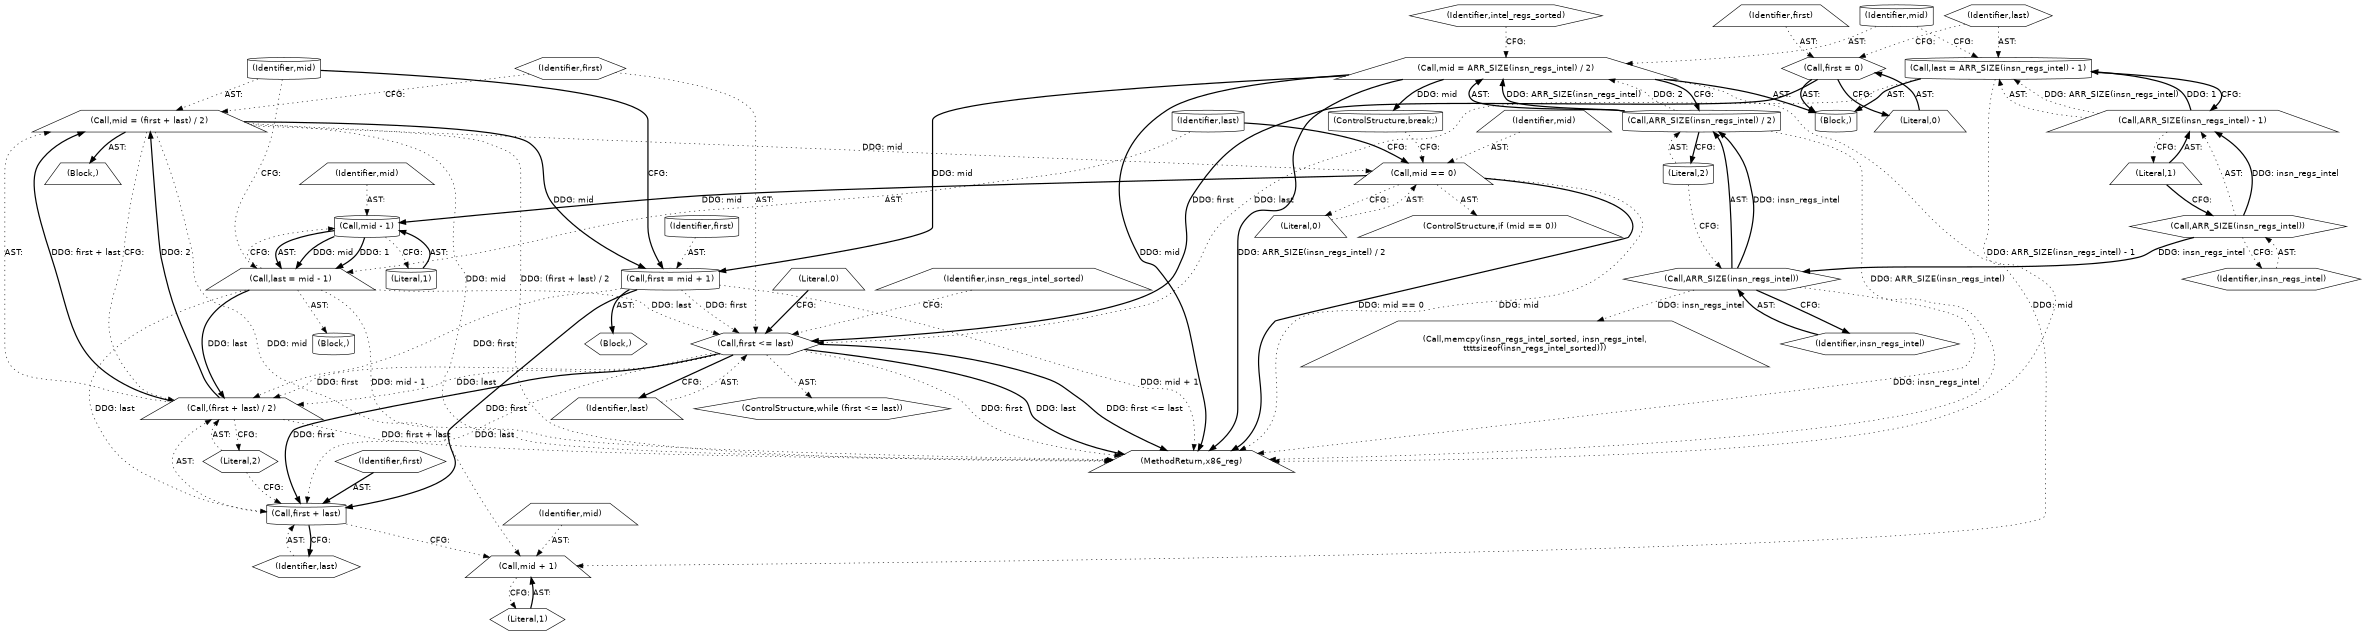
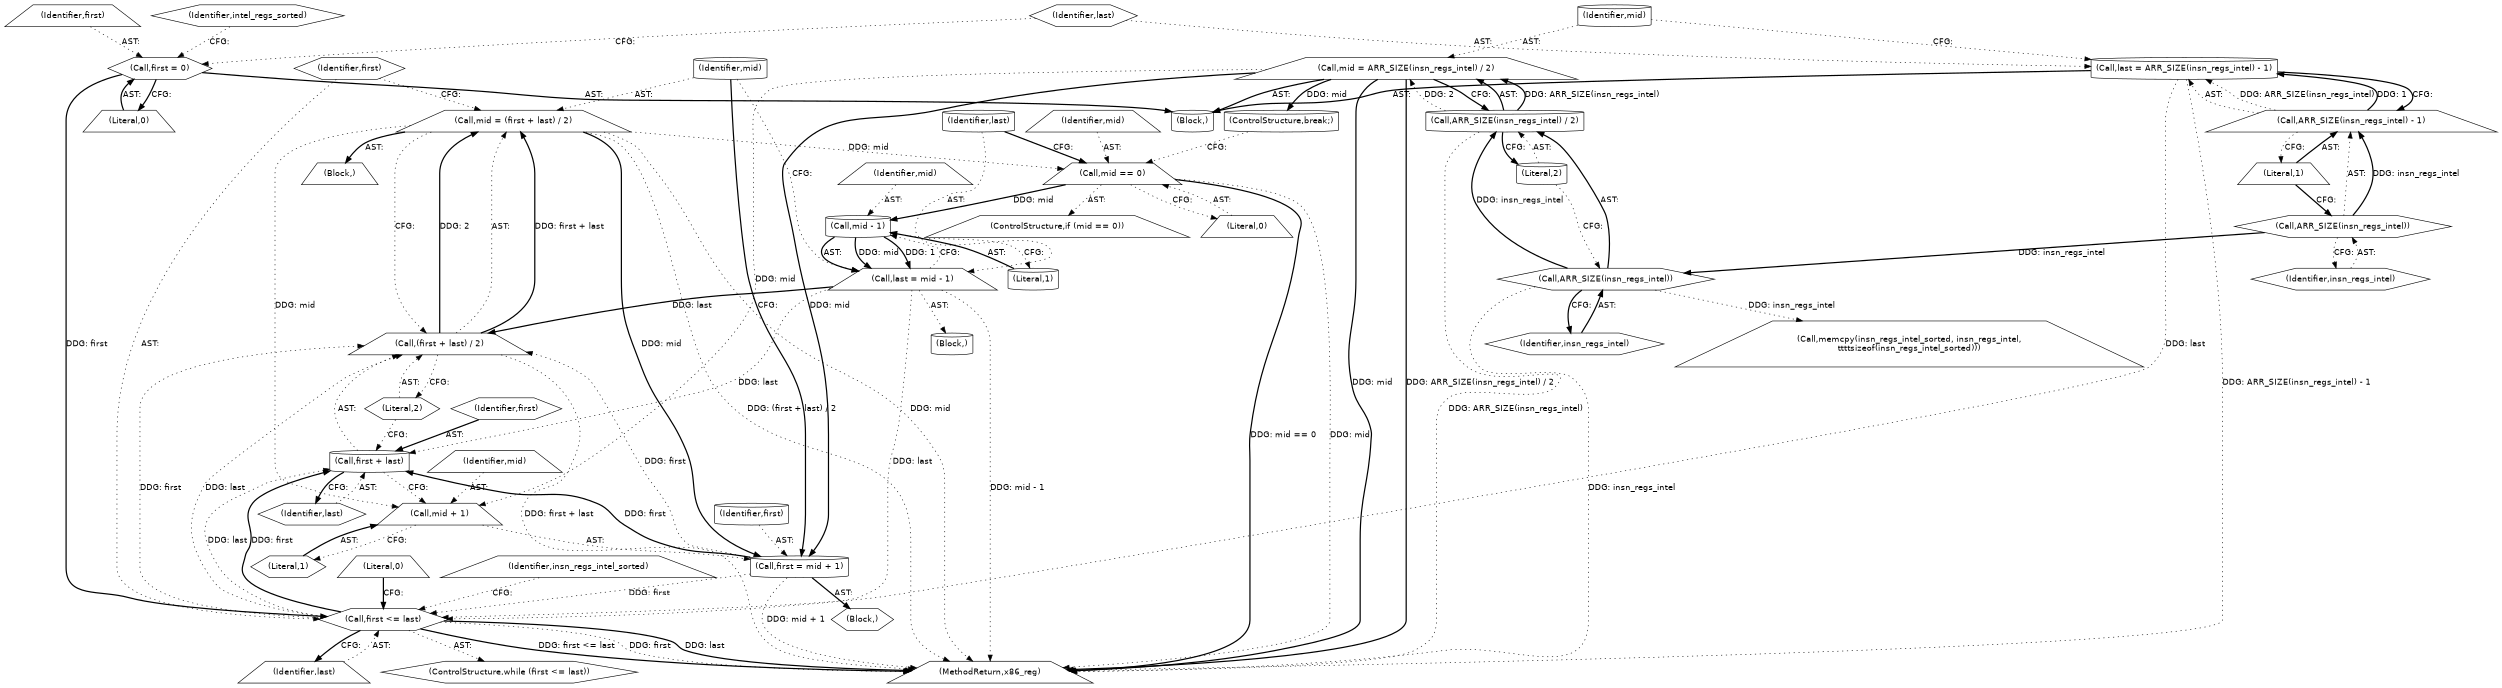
edge "(Identifier,intel_regs_sorted)" -> "(Call,mid = ARR_SIZE(insn_regs_intel) / 2)": now "(Identifier,intel_regs_sorted)" -> "(Call,first = 0)"
edge "(Call,mid + 1)" -> "(Call,first = mid + 1)": added, label "AST:"
